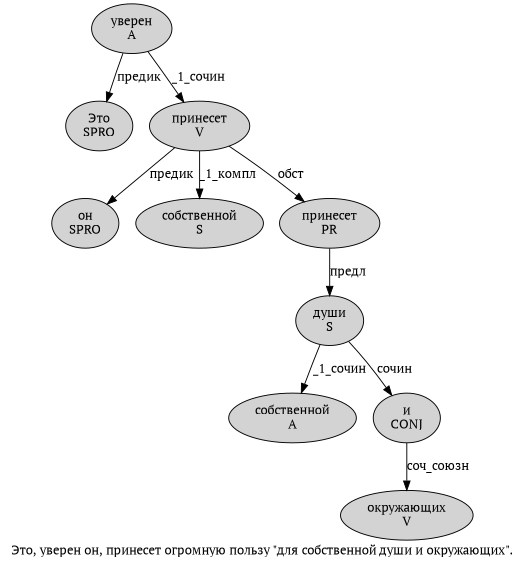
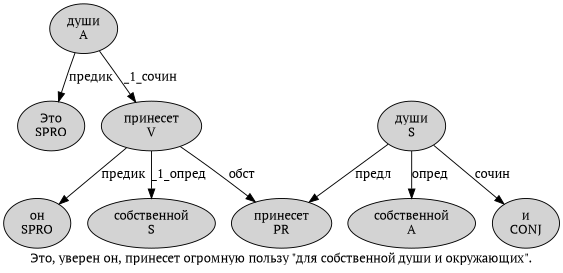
node "уверен A": label "уверен A" -> "души A"
edge "принесет V" -> "собственной S": label "_1_компл" -> "_1_опред"
edge "принесет PR" -> "души S": reversed
edge "души S" -> "собственной A": label "_1_сочин" -> "опред"
node "окружающих V": removed
